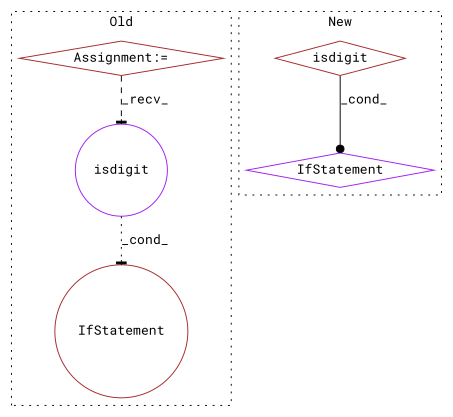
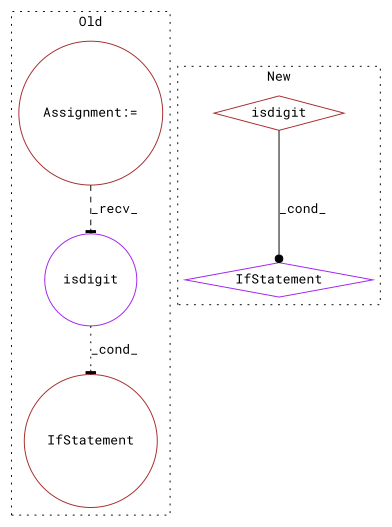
node "Assignment:=": shape diamond -> circle
